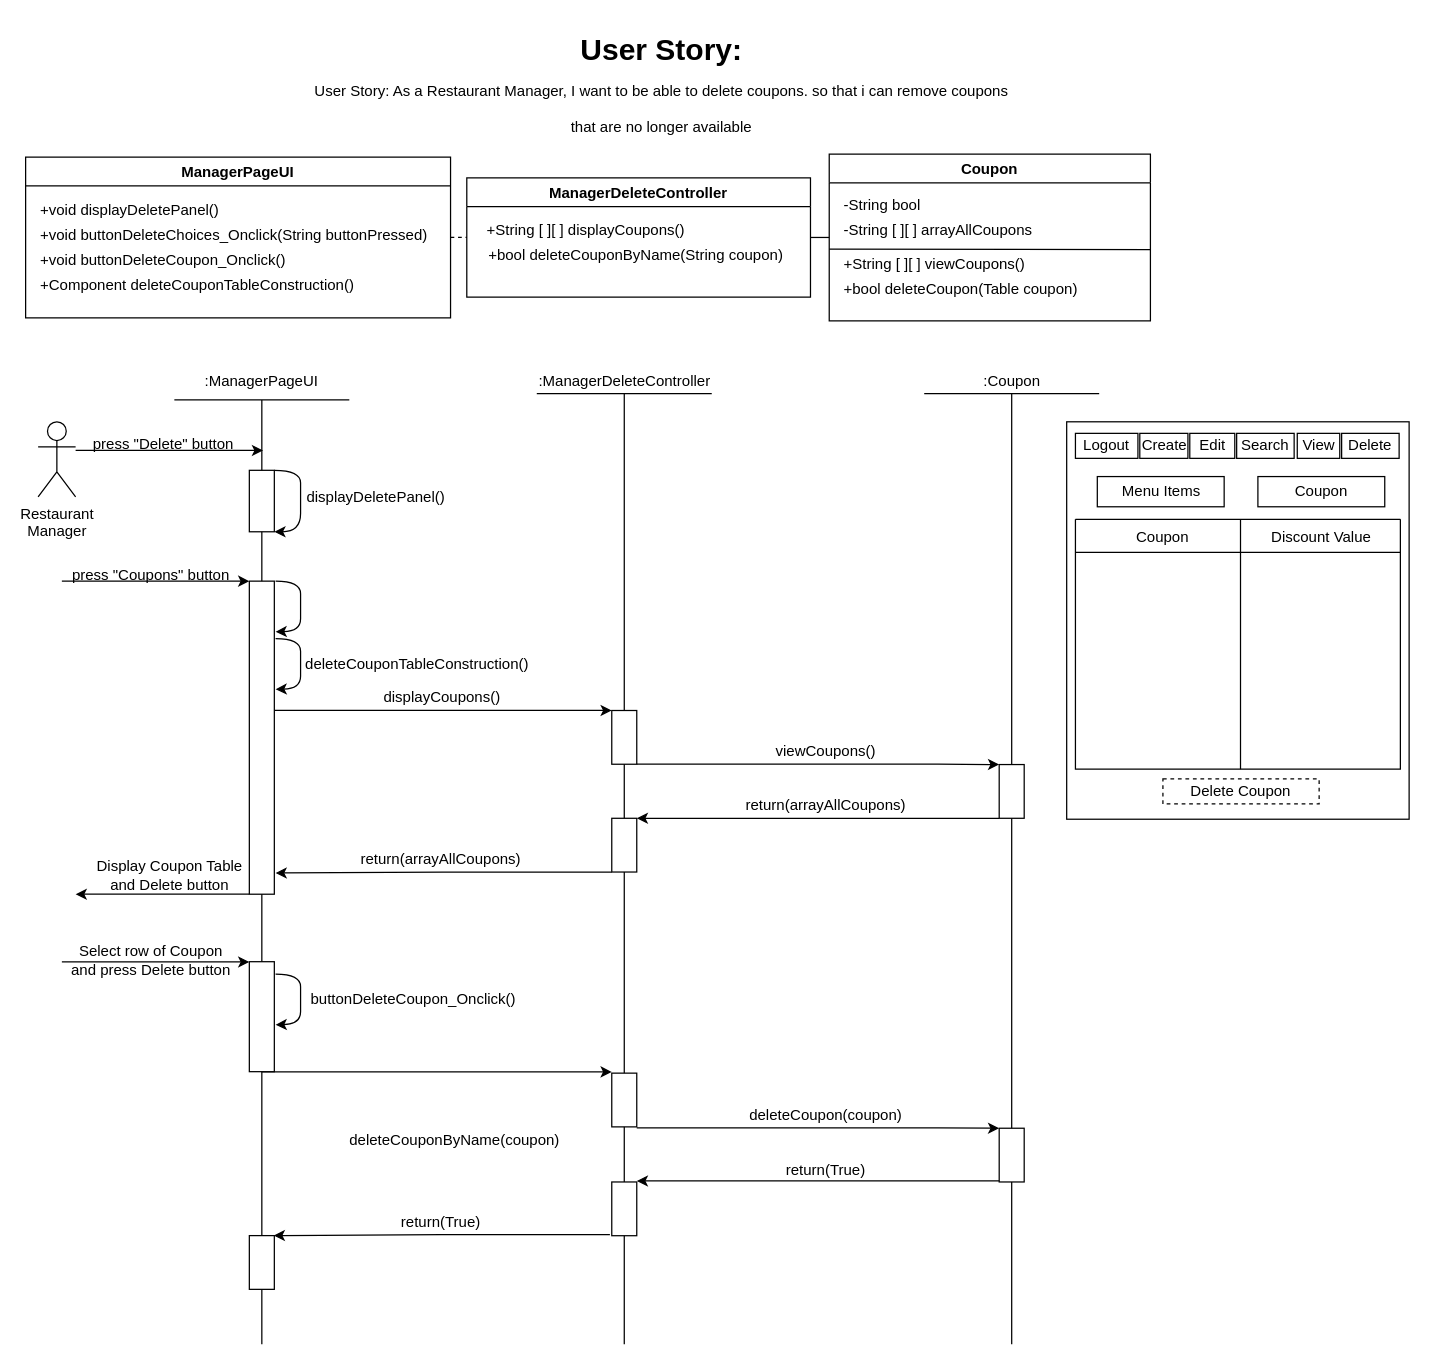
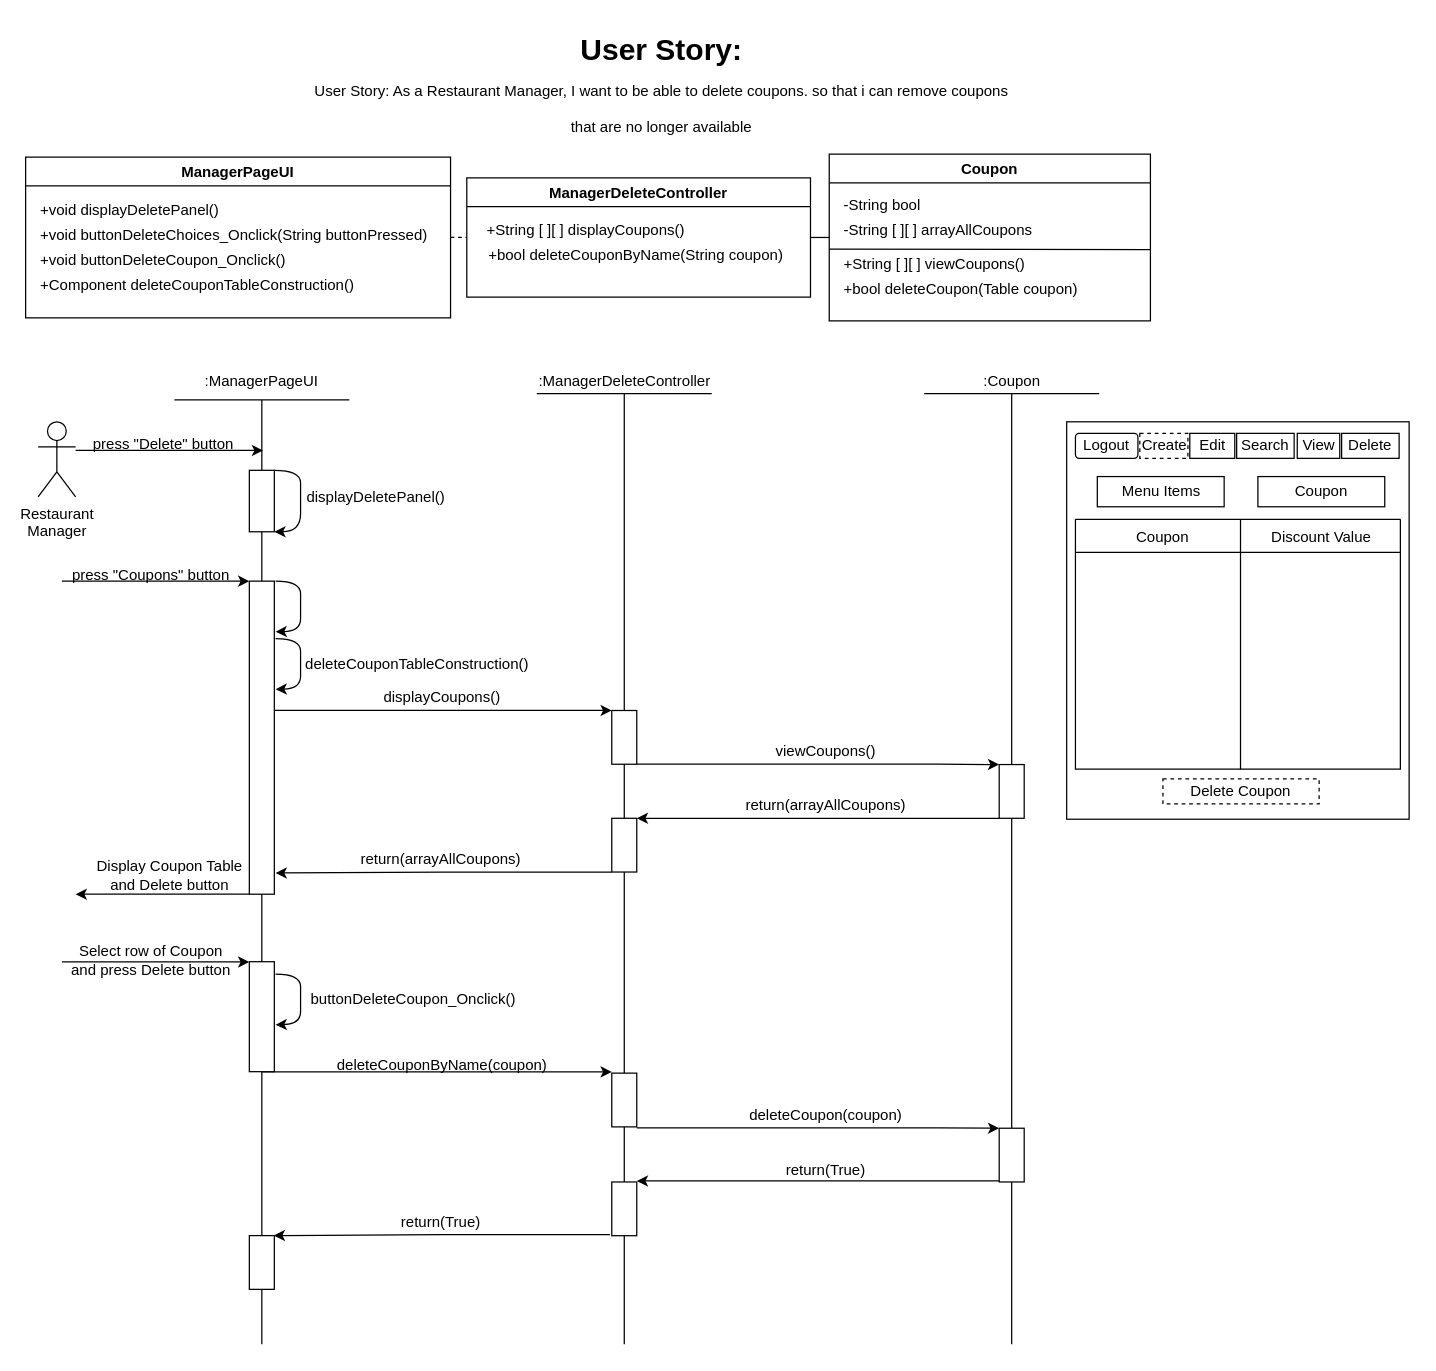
node "Logout": shape rectangle -> rounded rectangle
node "Create": style solid -> dashed
node "deleteCouponByName(coupon)": moved (454, 1141) -> (442, 1066)
